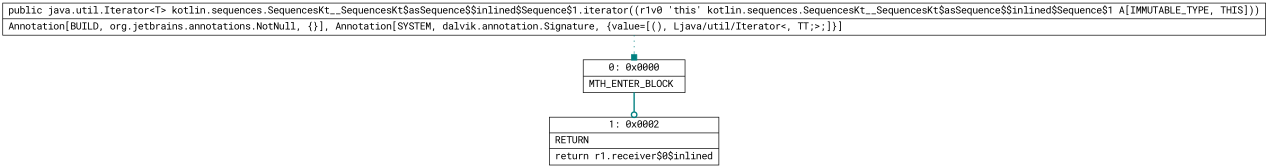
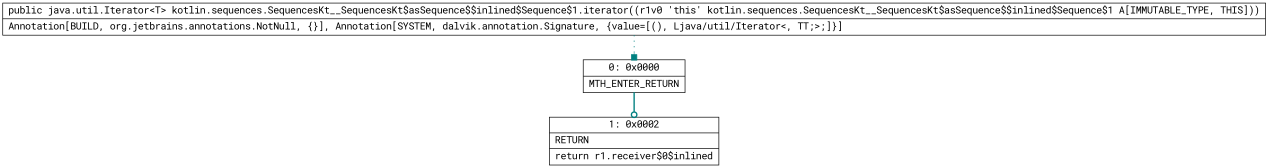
node "0: 0x0000": text "MTH_ENTER_BLOCK" -> "MTH_ENTER_RETURN"
